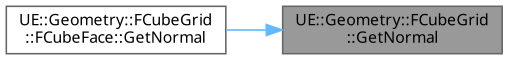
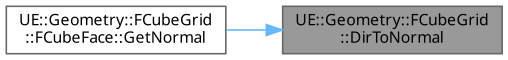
node "UE::Geometry::FCubeGrid ::GetNormal": label "UE::Geometry::FCubeGrid ::GetNormal" -> "UE::Geometry::FCubeGrid ::DirToNormal"
